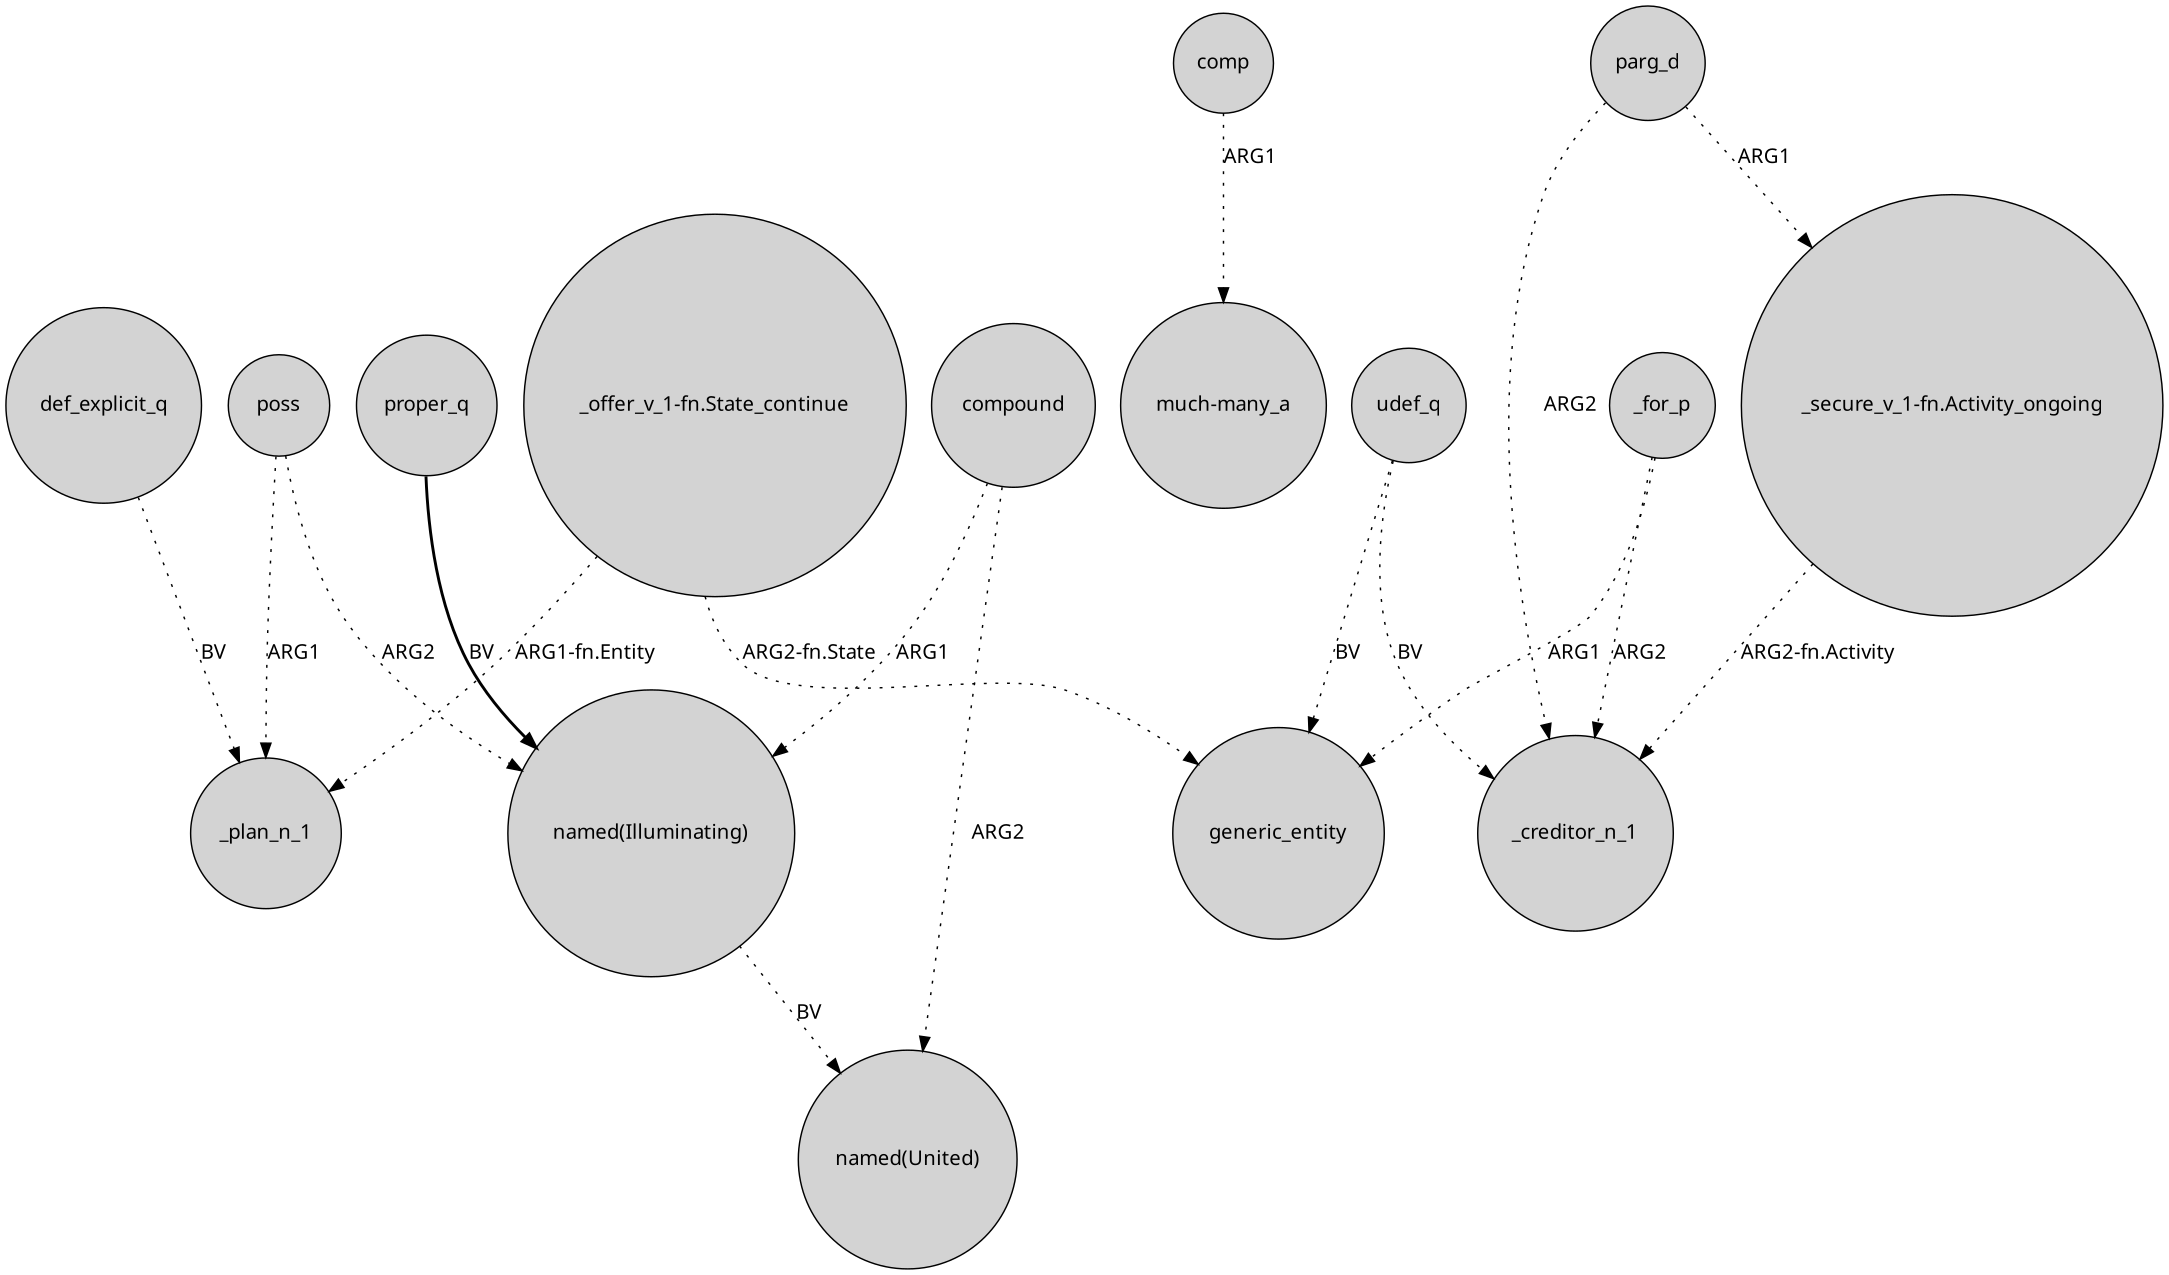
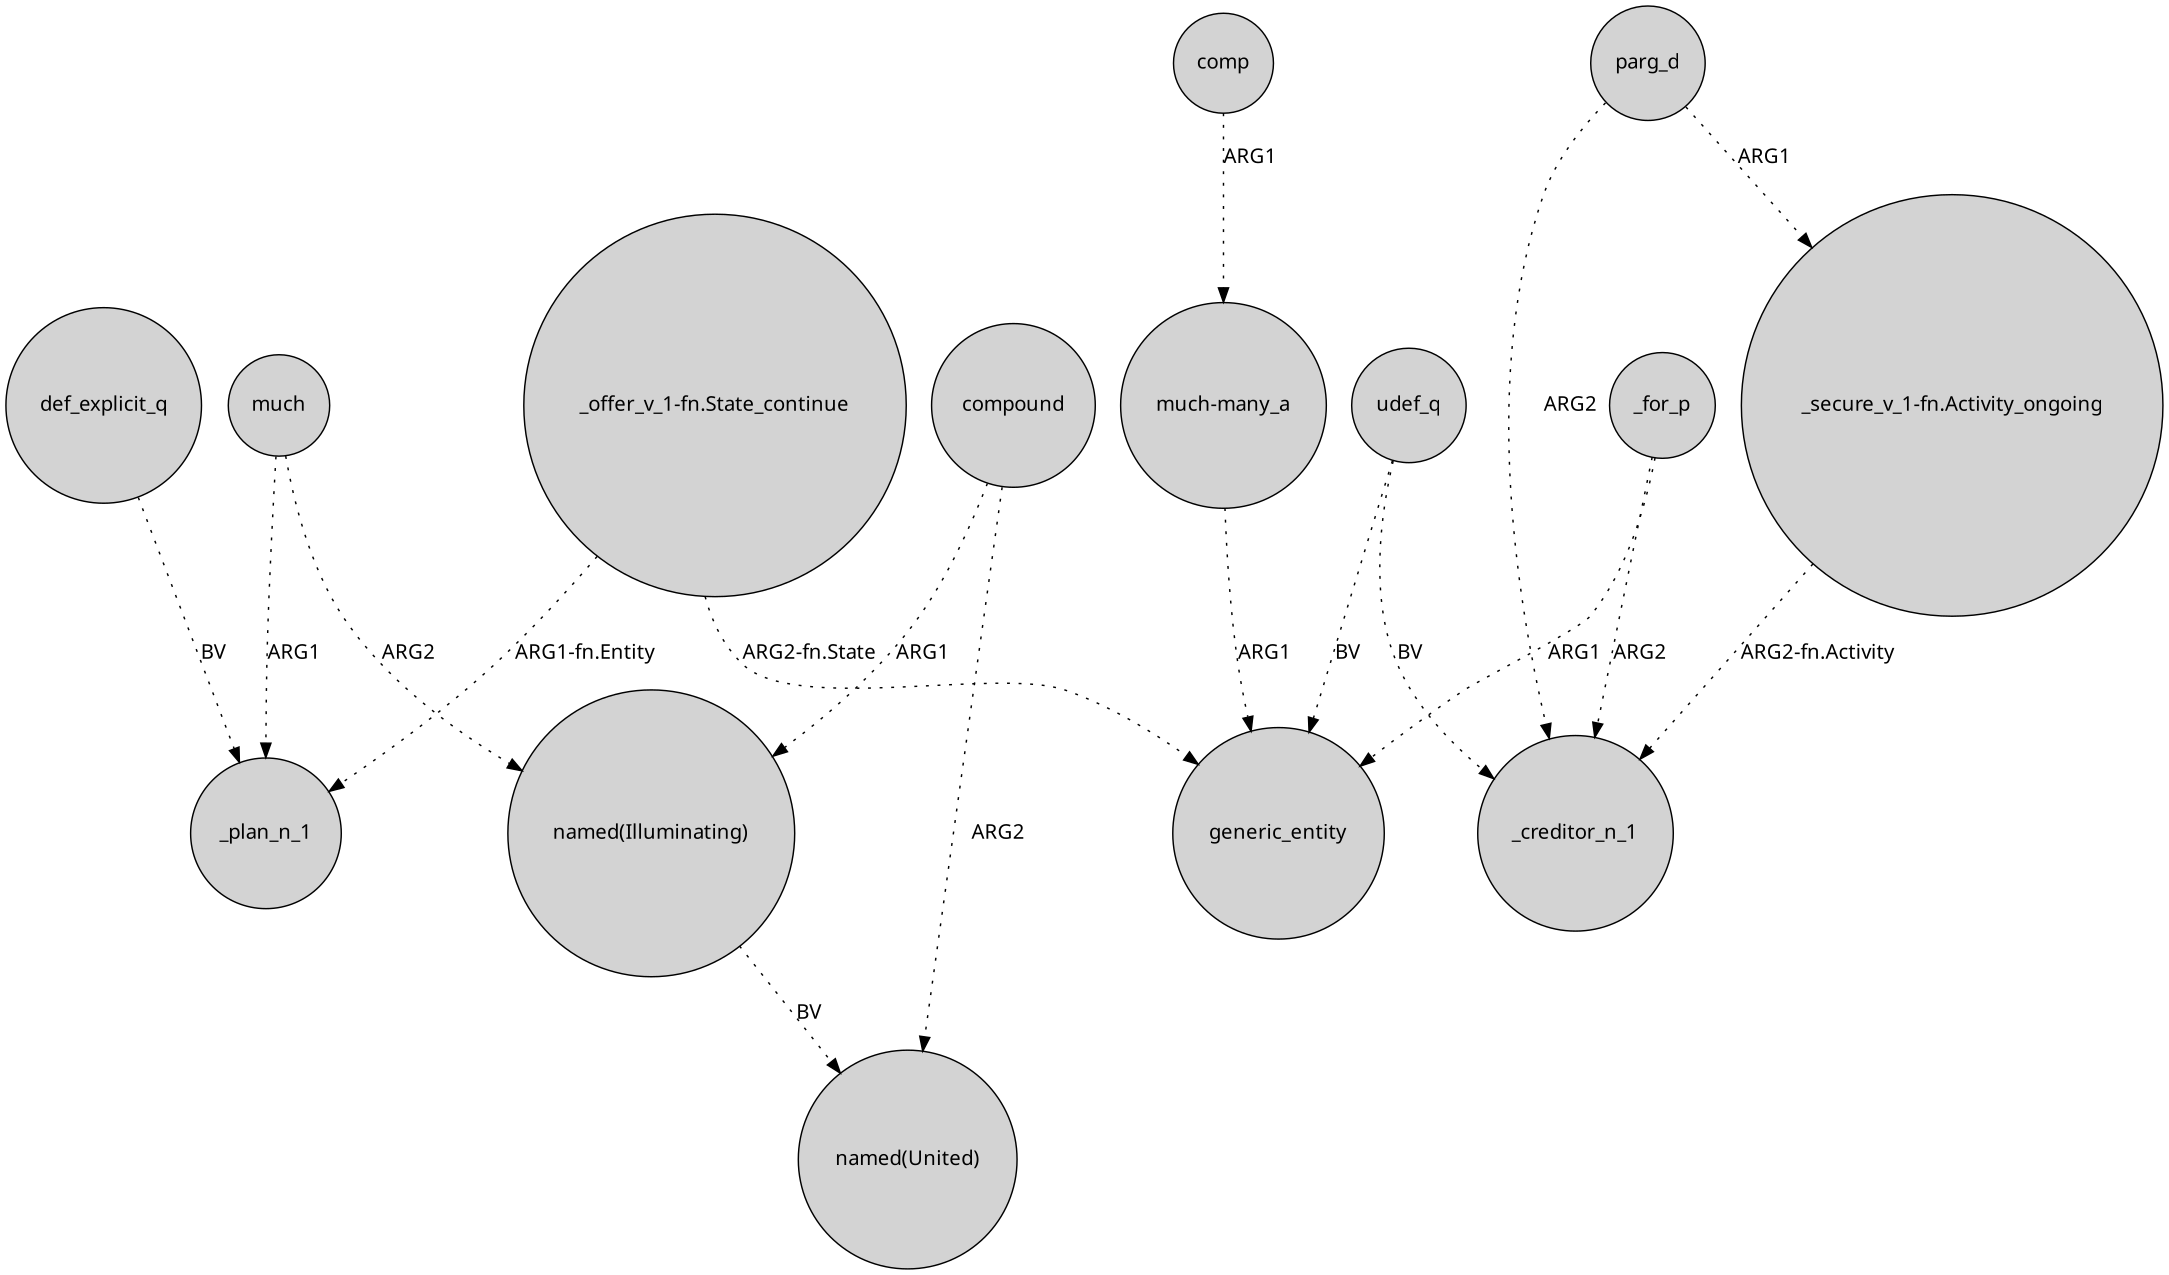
node "poss": label "poss" -> "much"
node "proper_q": removed
edge "much-many_a" -> "generic_entity": added, label "ARG1"
